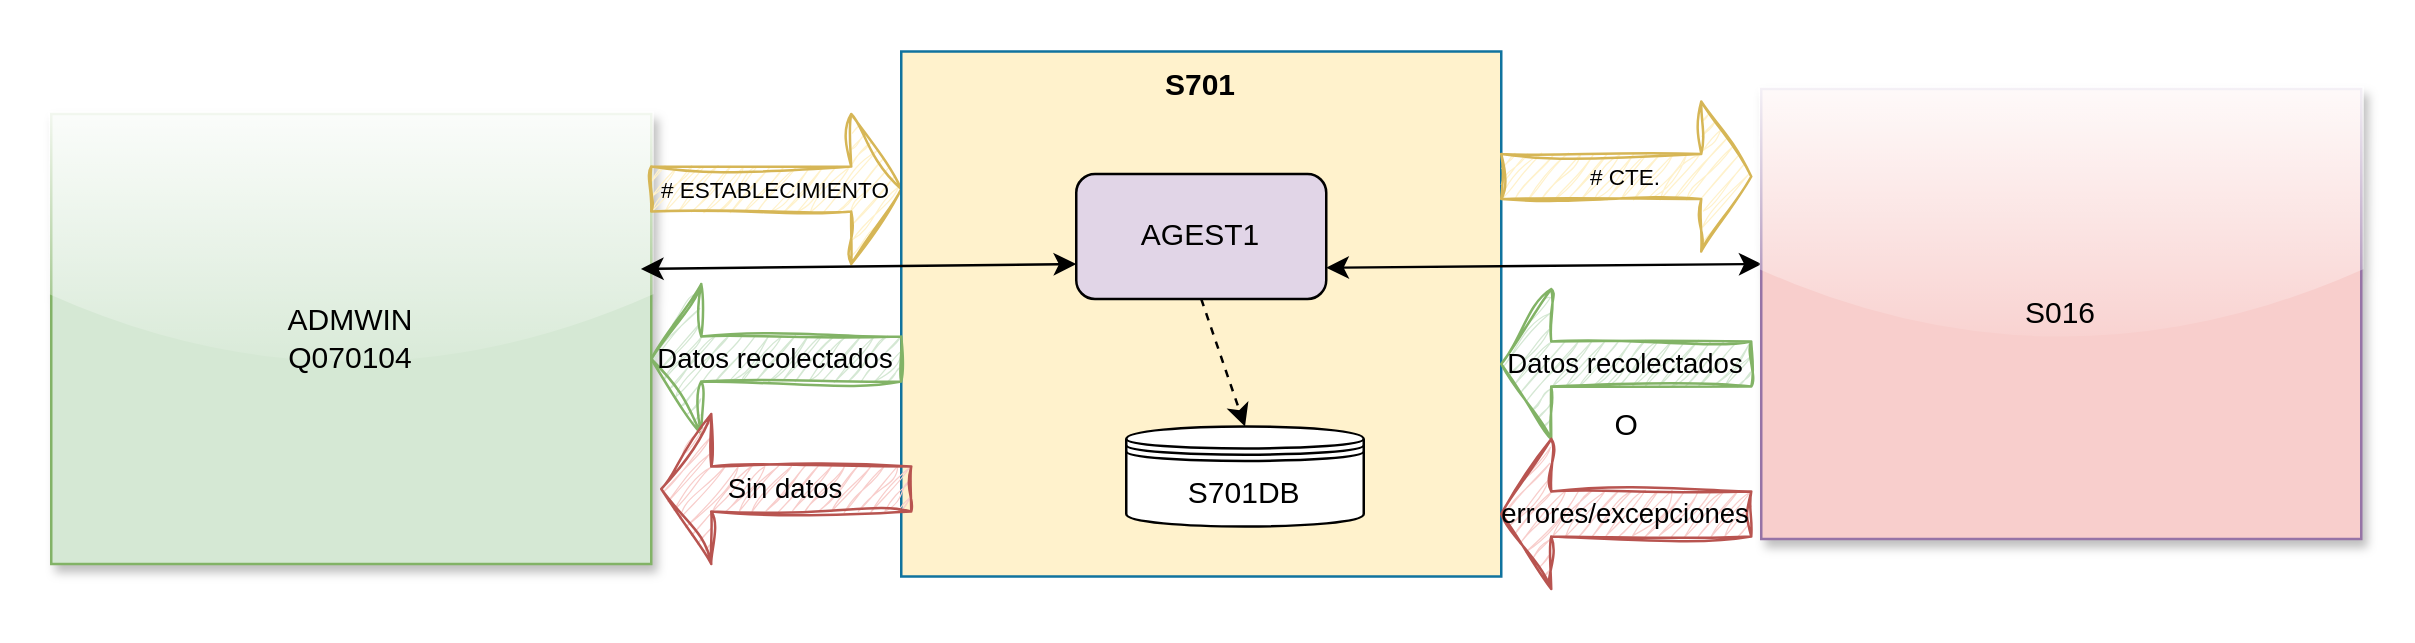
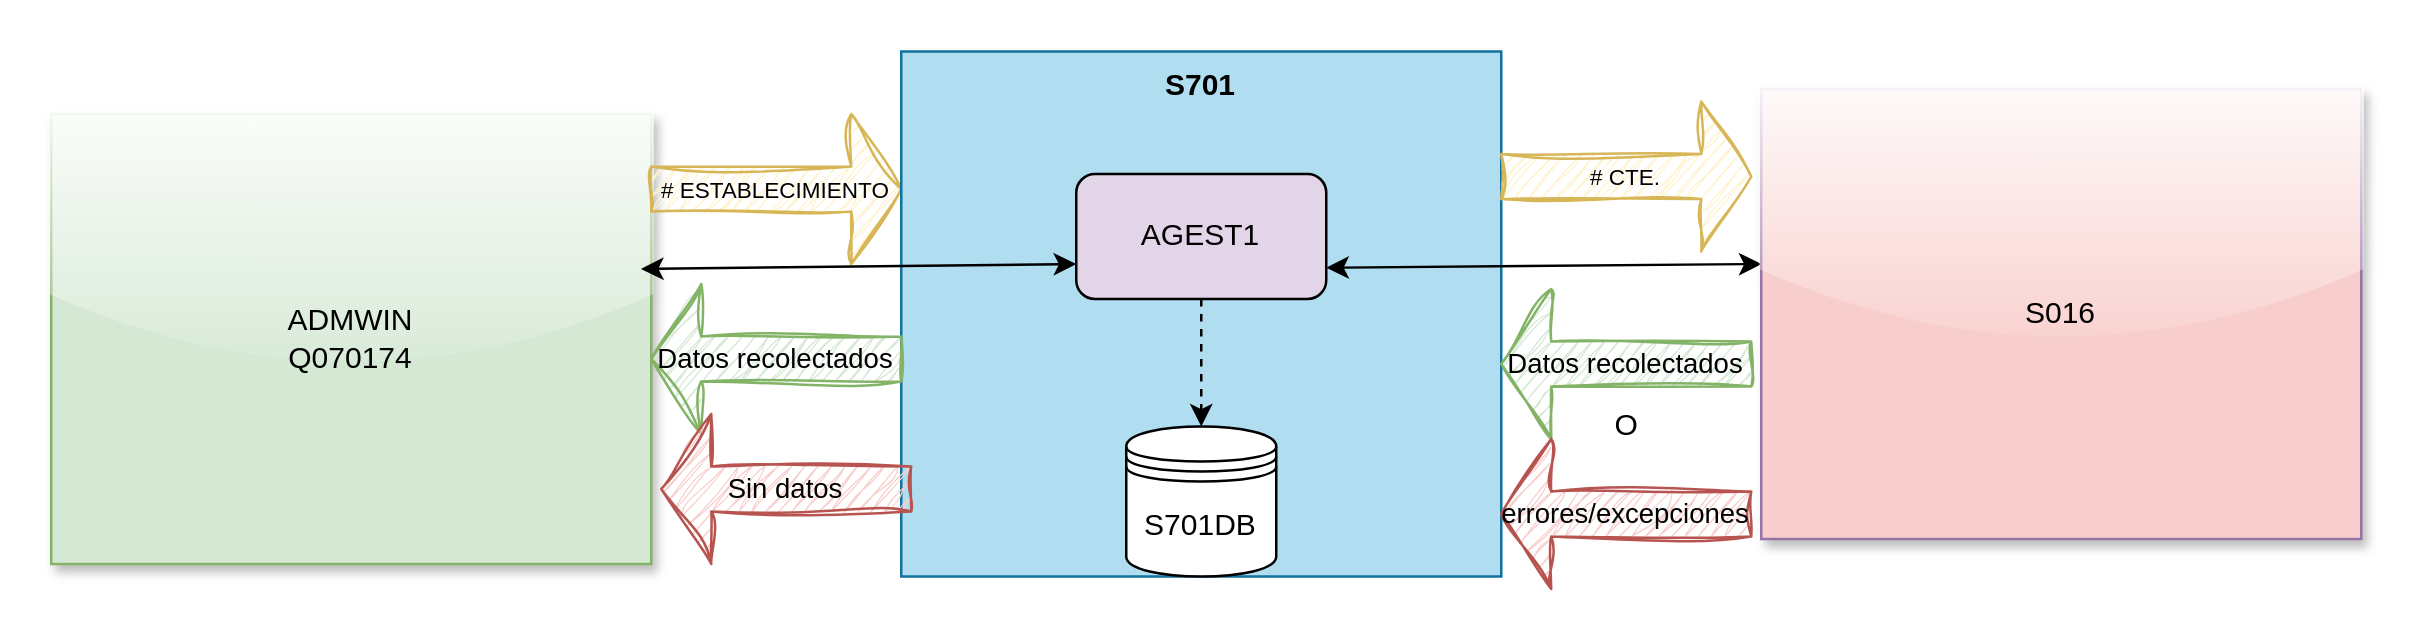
node "S701": fillcolor #fff2cc -> #b1ddf0
node "ADMWIN Q070104": label "ADMWIN Q070104" -> "ADMWIN Q070174"
node "S701DB": size 238x100 -> 150x150
